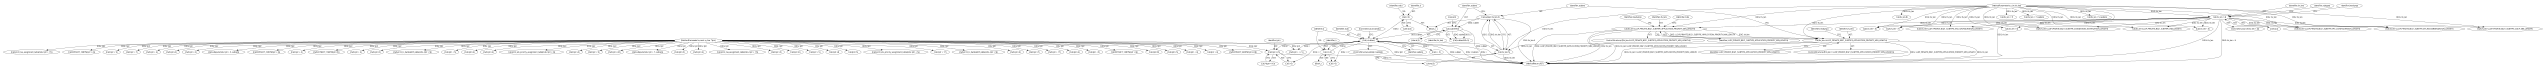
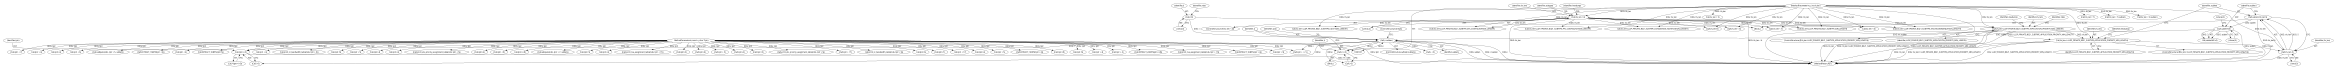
edge "(Call,tlv_len < 4)" -> "(Call,tlv_len < 5)": now "(Call,tlv_len < 4)" -> "(Call,tlv_len-8)"
edge "(MethodParameterIn,u_int tlv_len)" -> "(MethodReturn,RET)": label "DDG: tlv_len" -> "DDG: tlv_sublen"
node "1000107": added
